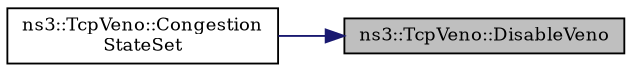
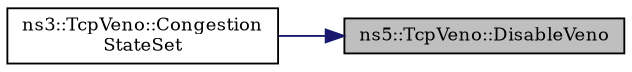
node "ns3::TcpVeno::DisableVeno": label "ns3::TcpVeno::DisableVeno" -> "ns5::TcpVeno::DisableVeno"
